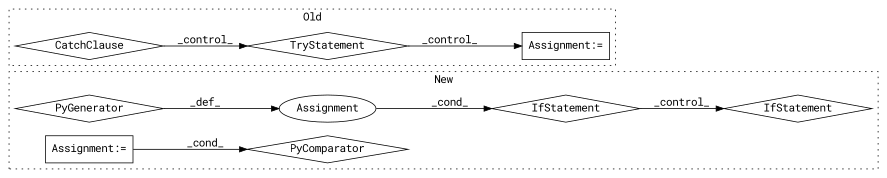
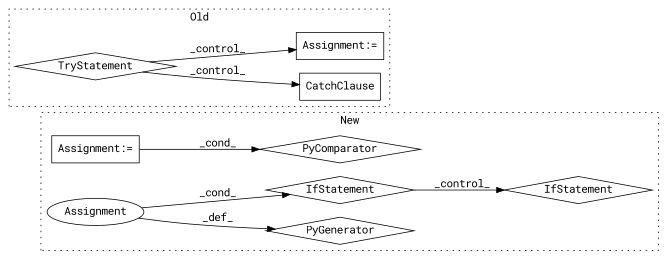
node "CatchClause": shape diamond -> box
edge "CatchClause" -> "TryStatement": reversed
edge "PyGenerator" -> "Assignment": reversed
